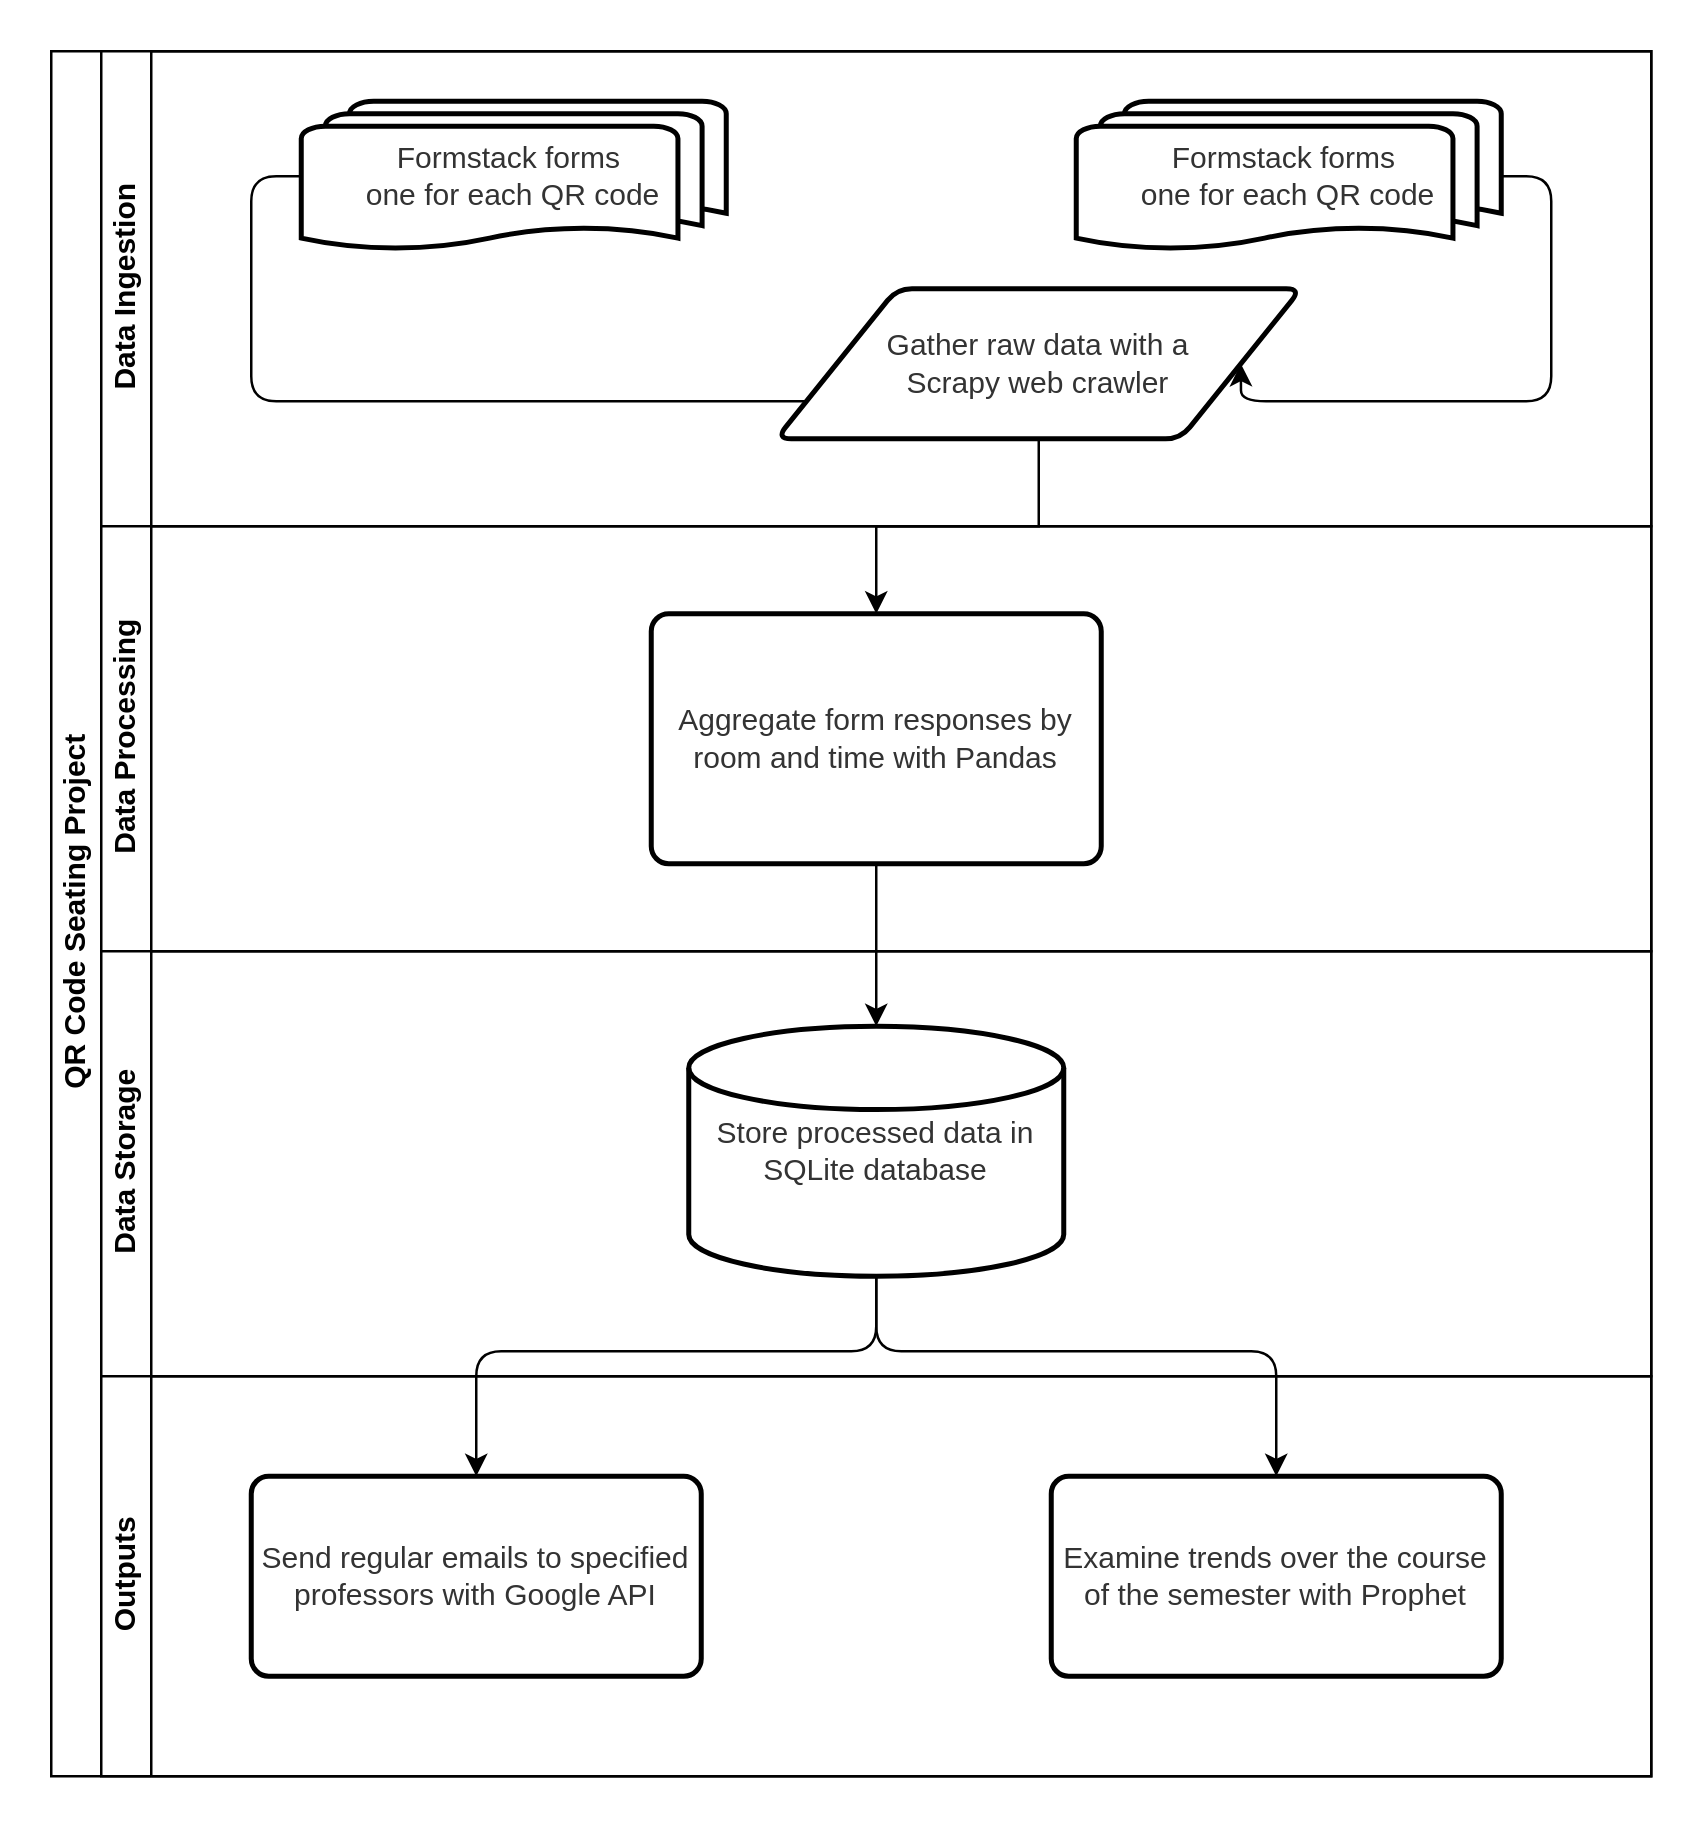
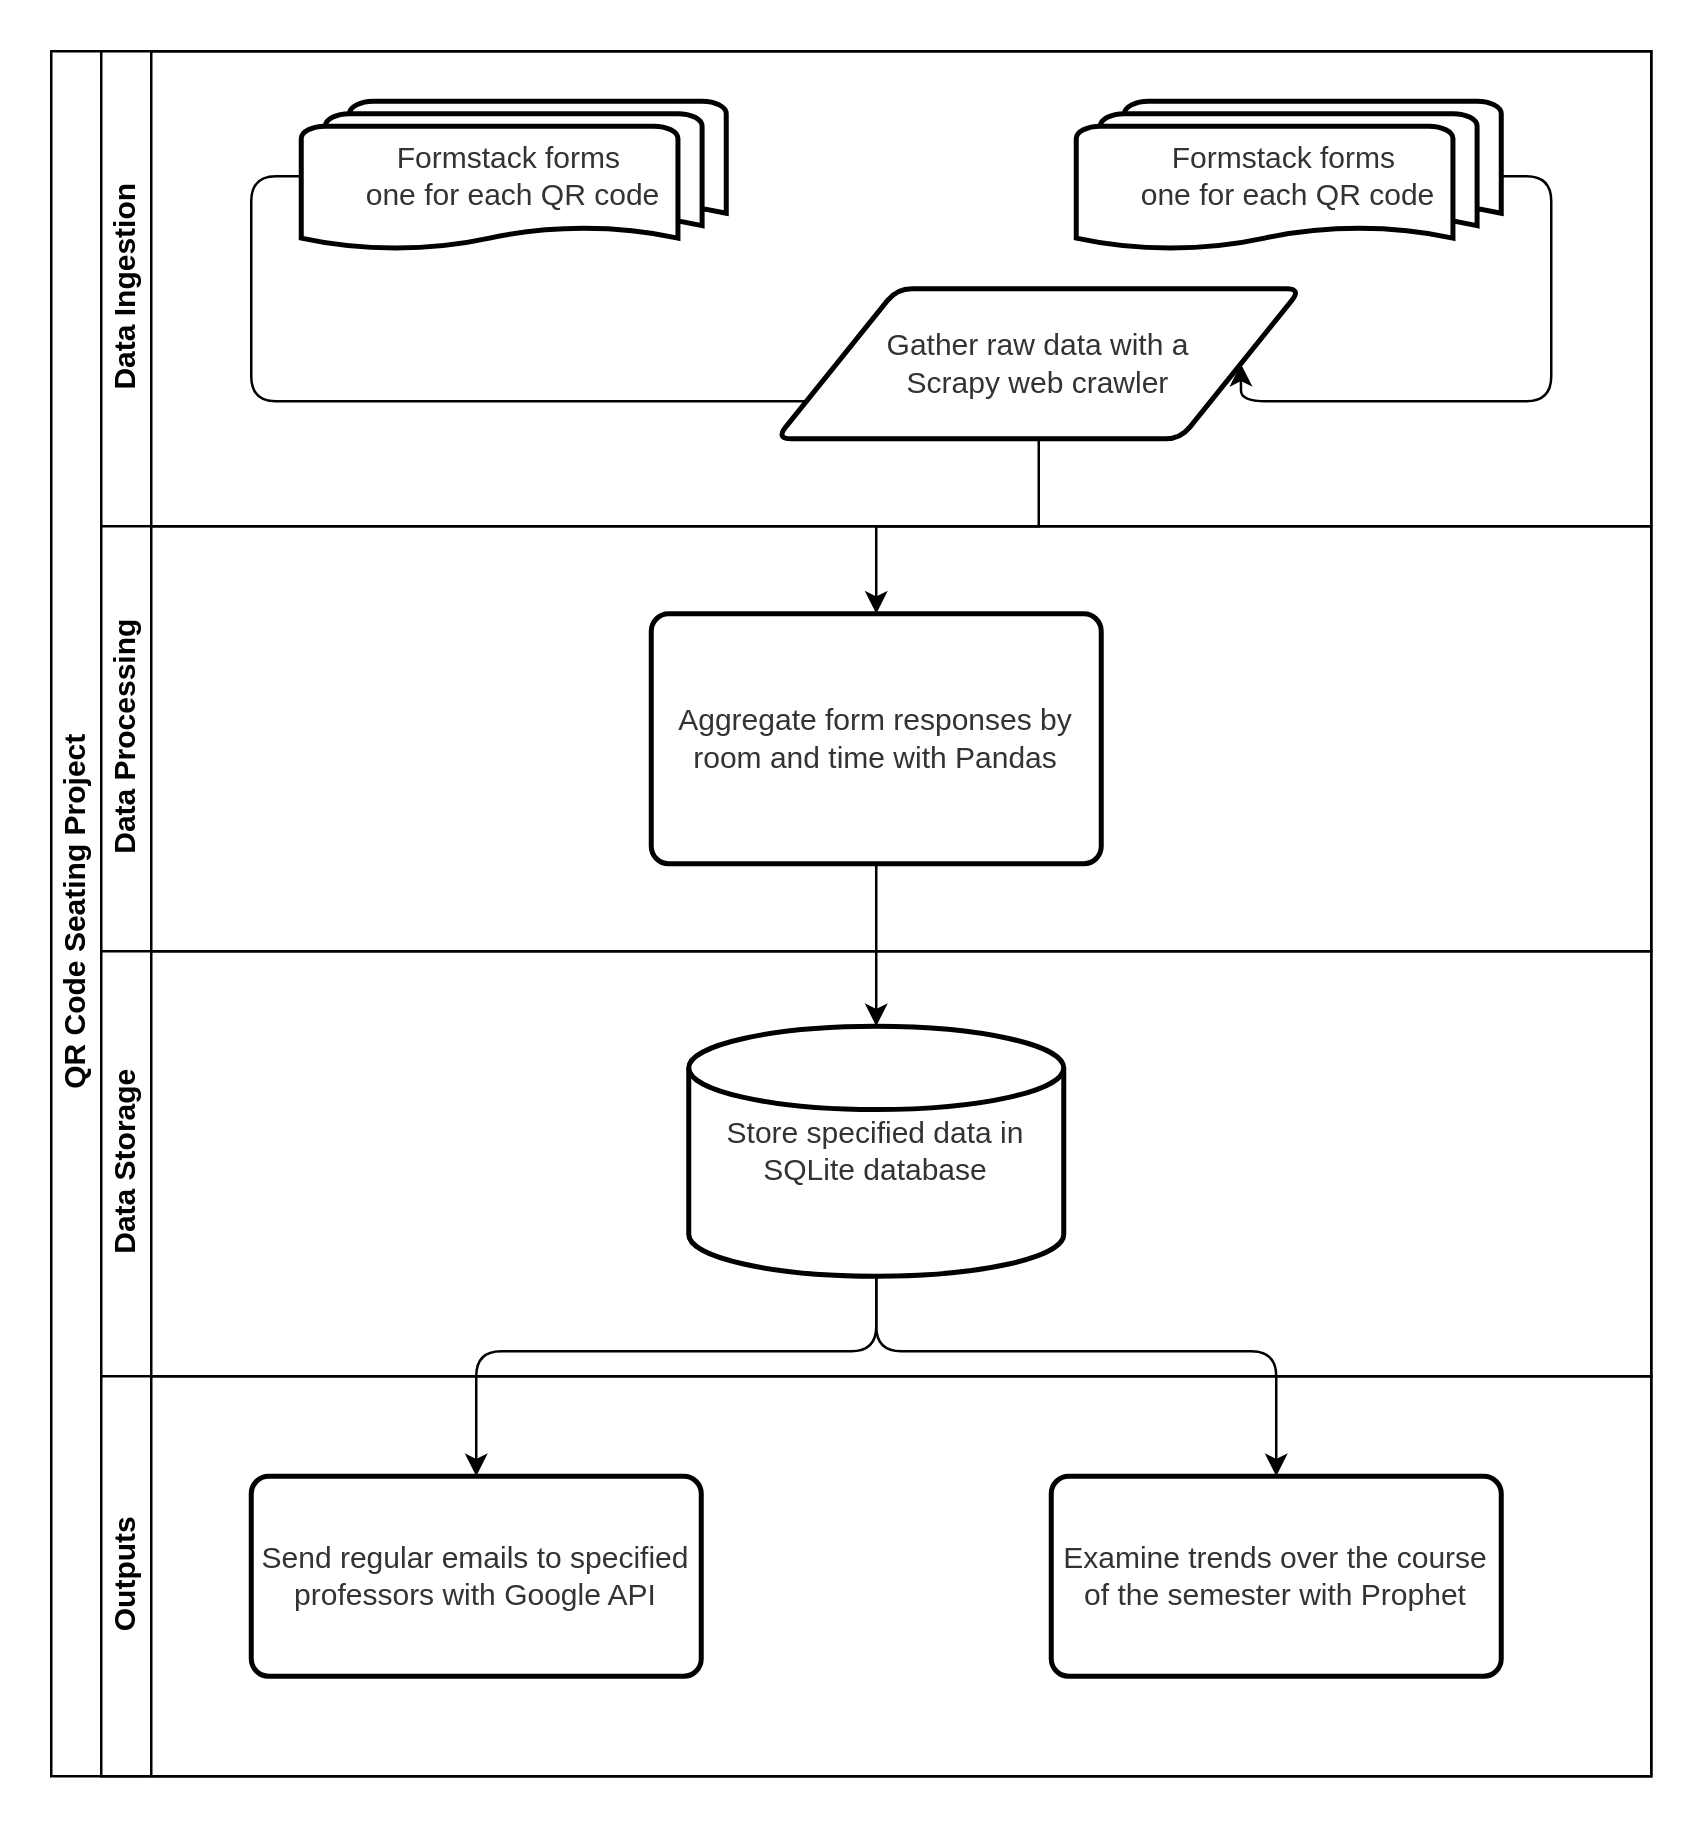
node "Store processed data in SQLite database": label "Store processed data in SQLite database" -> "Store specified data in SQLite database"
